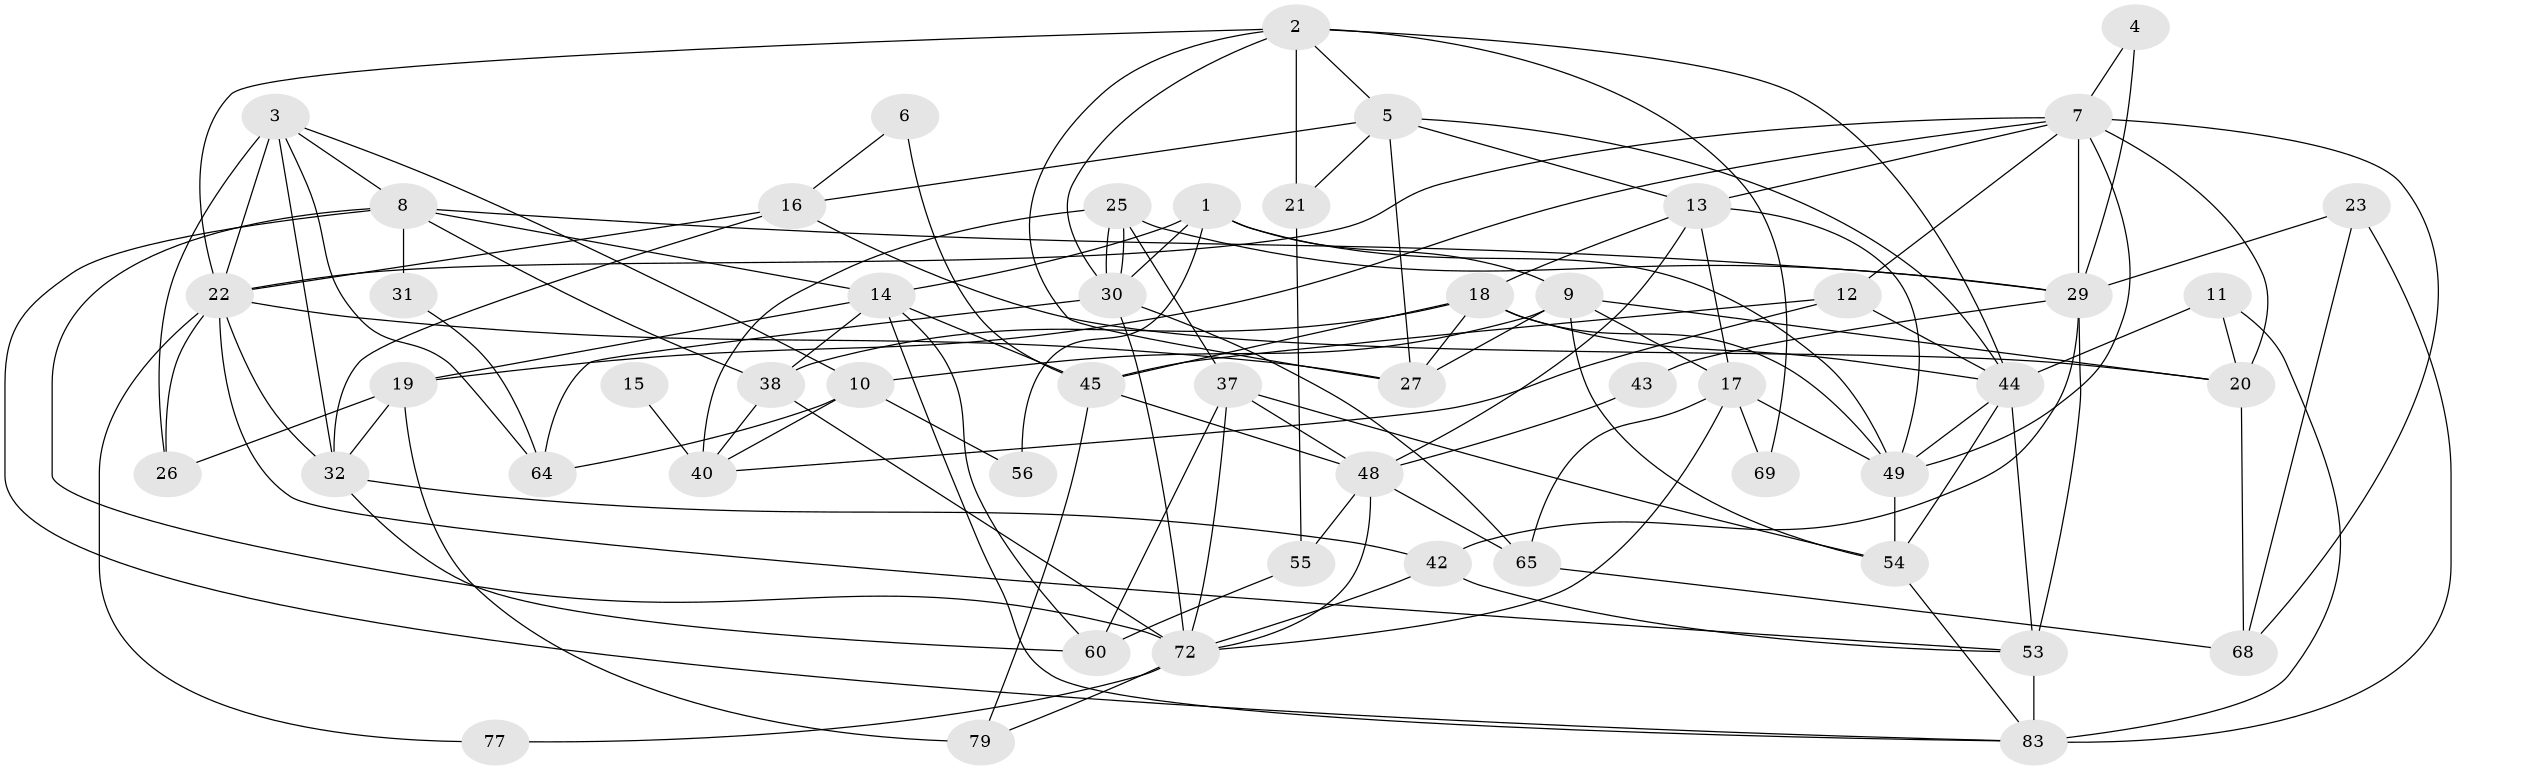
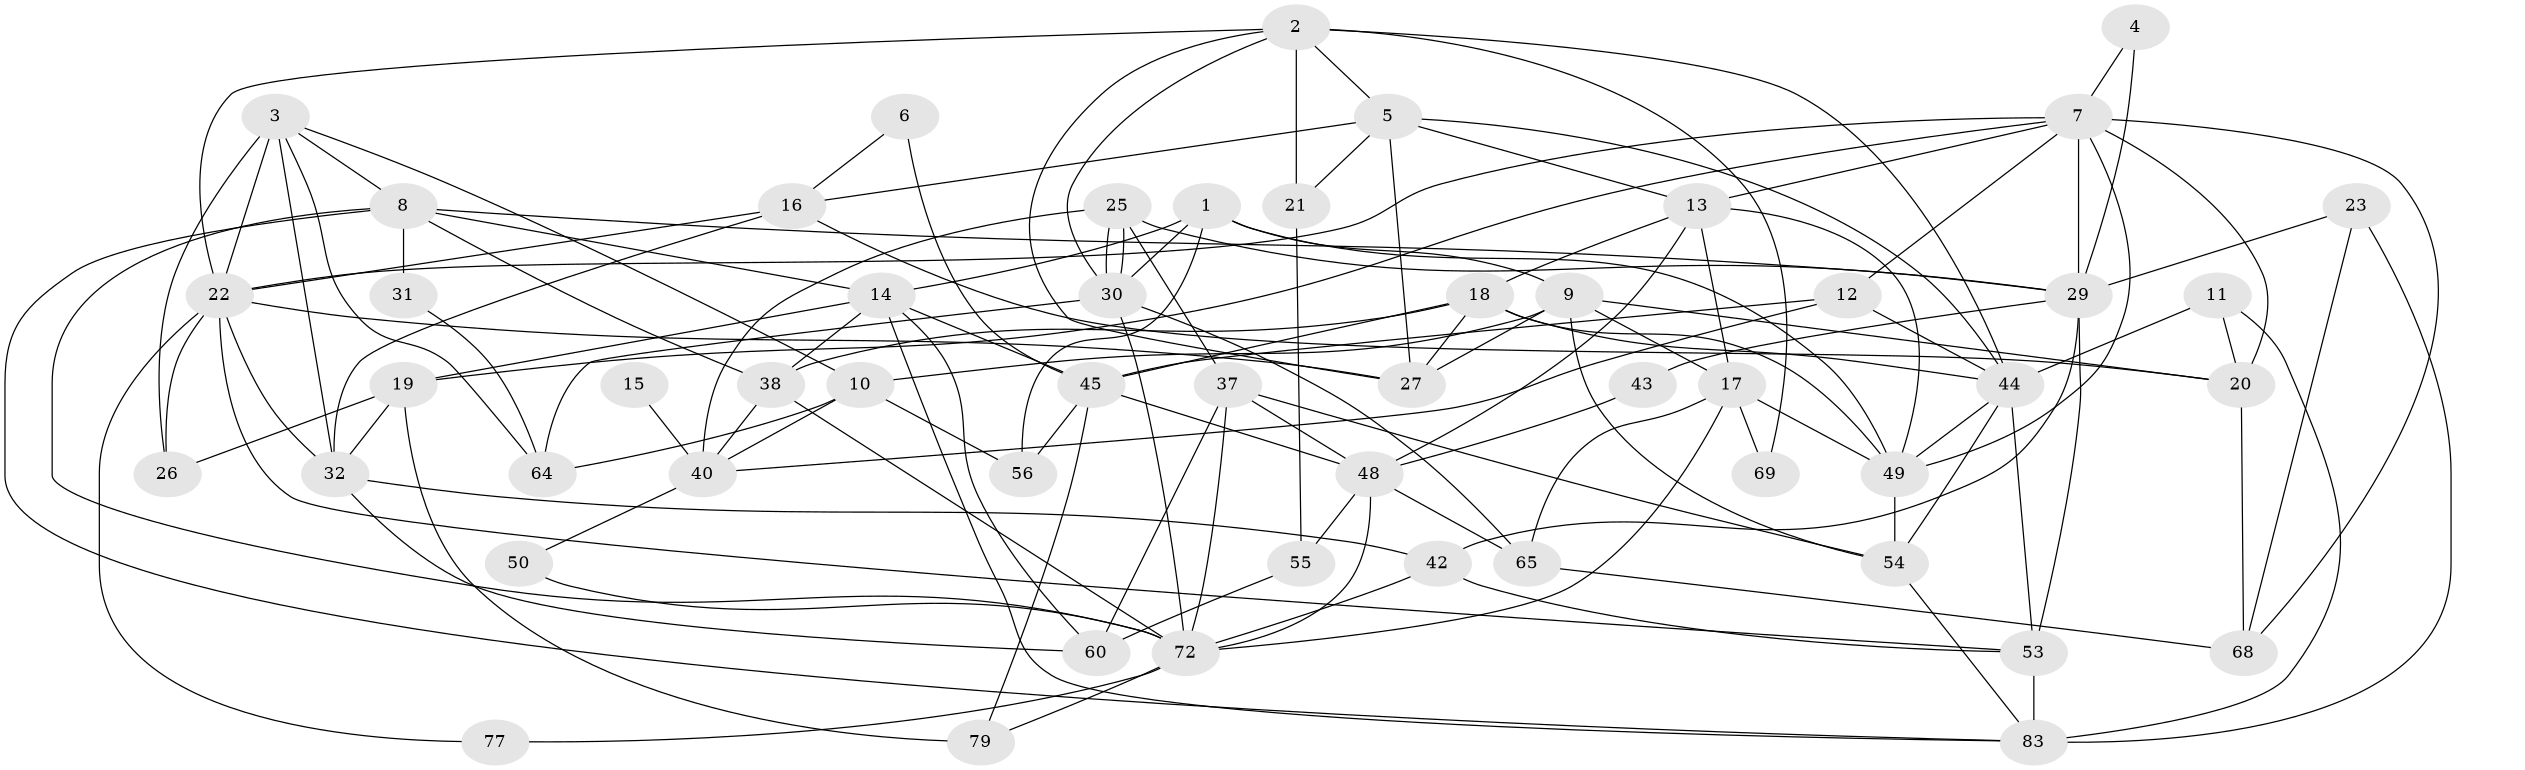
edge "45" -- "56": added
node "50": added
